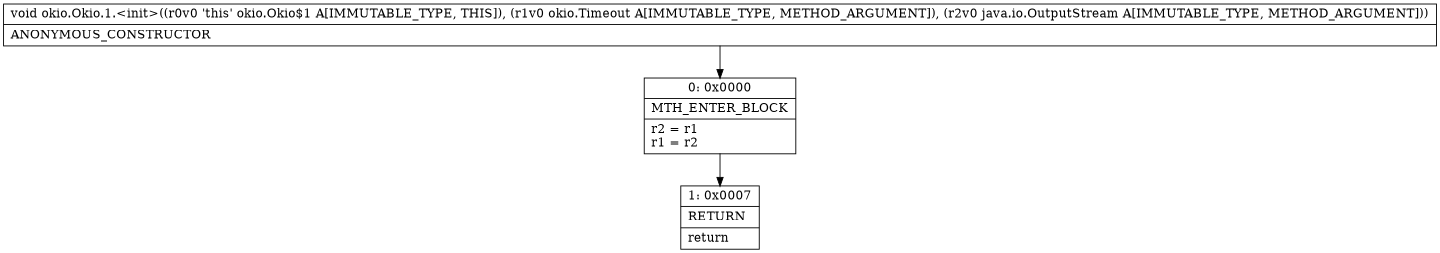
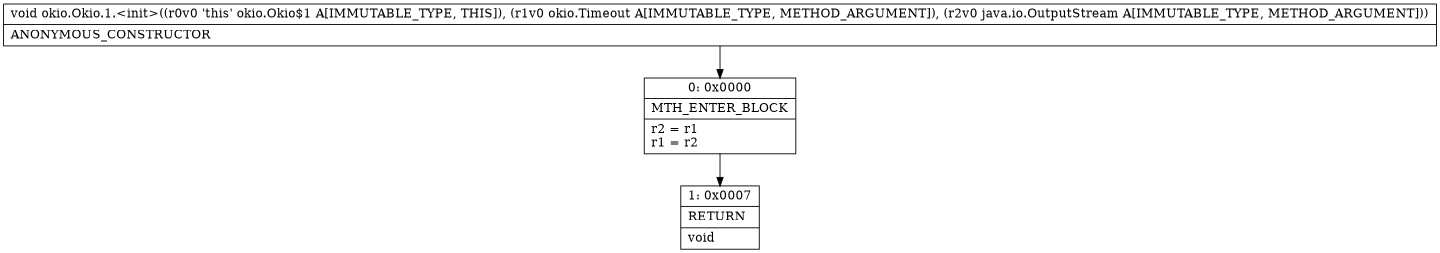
node "1: 0x0007": text "return" -> "void"
